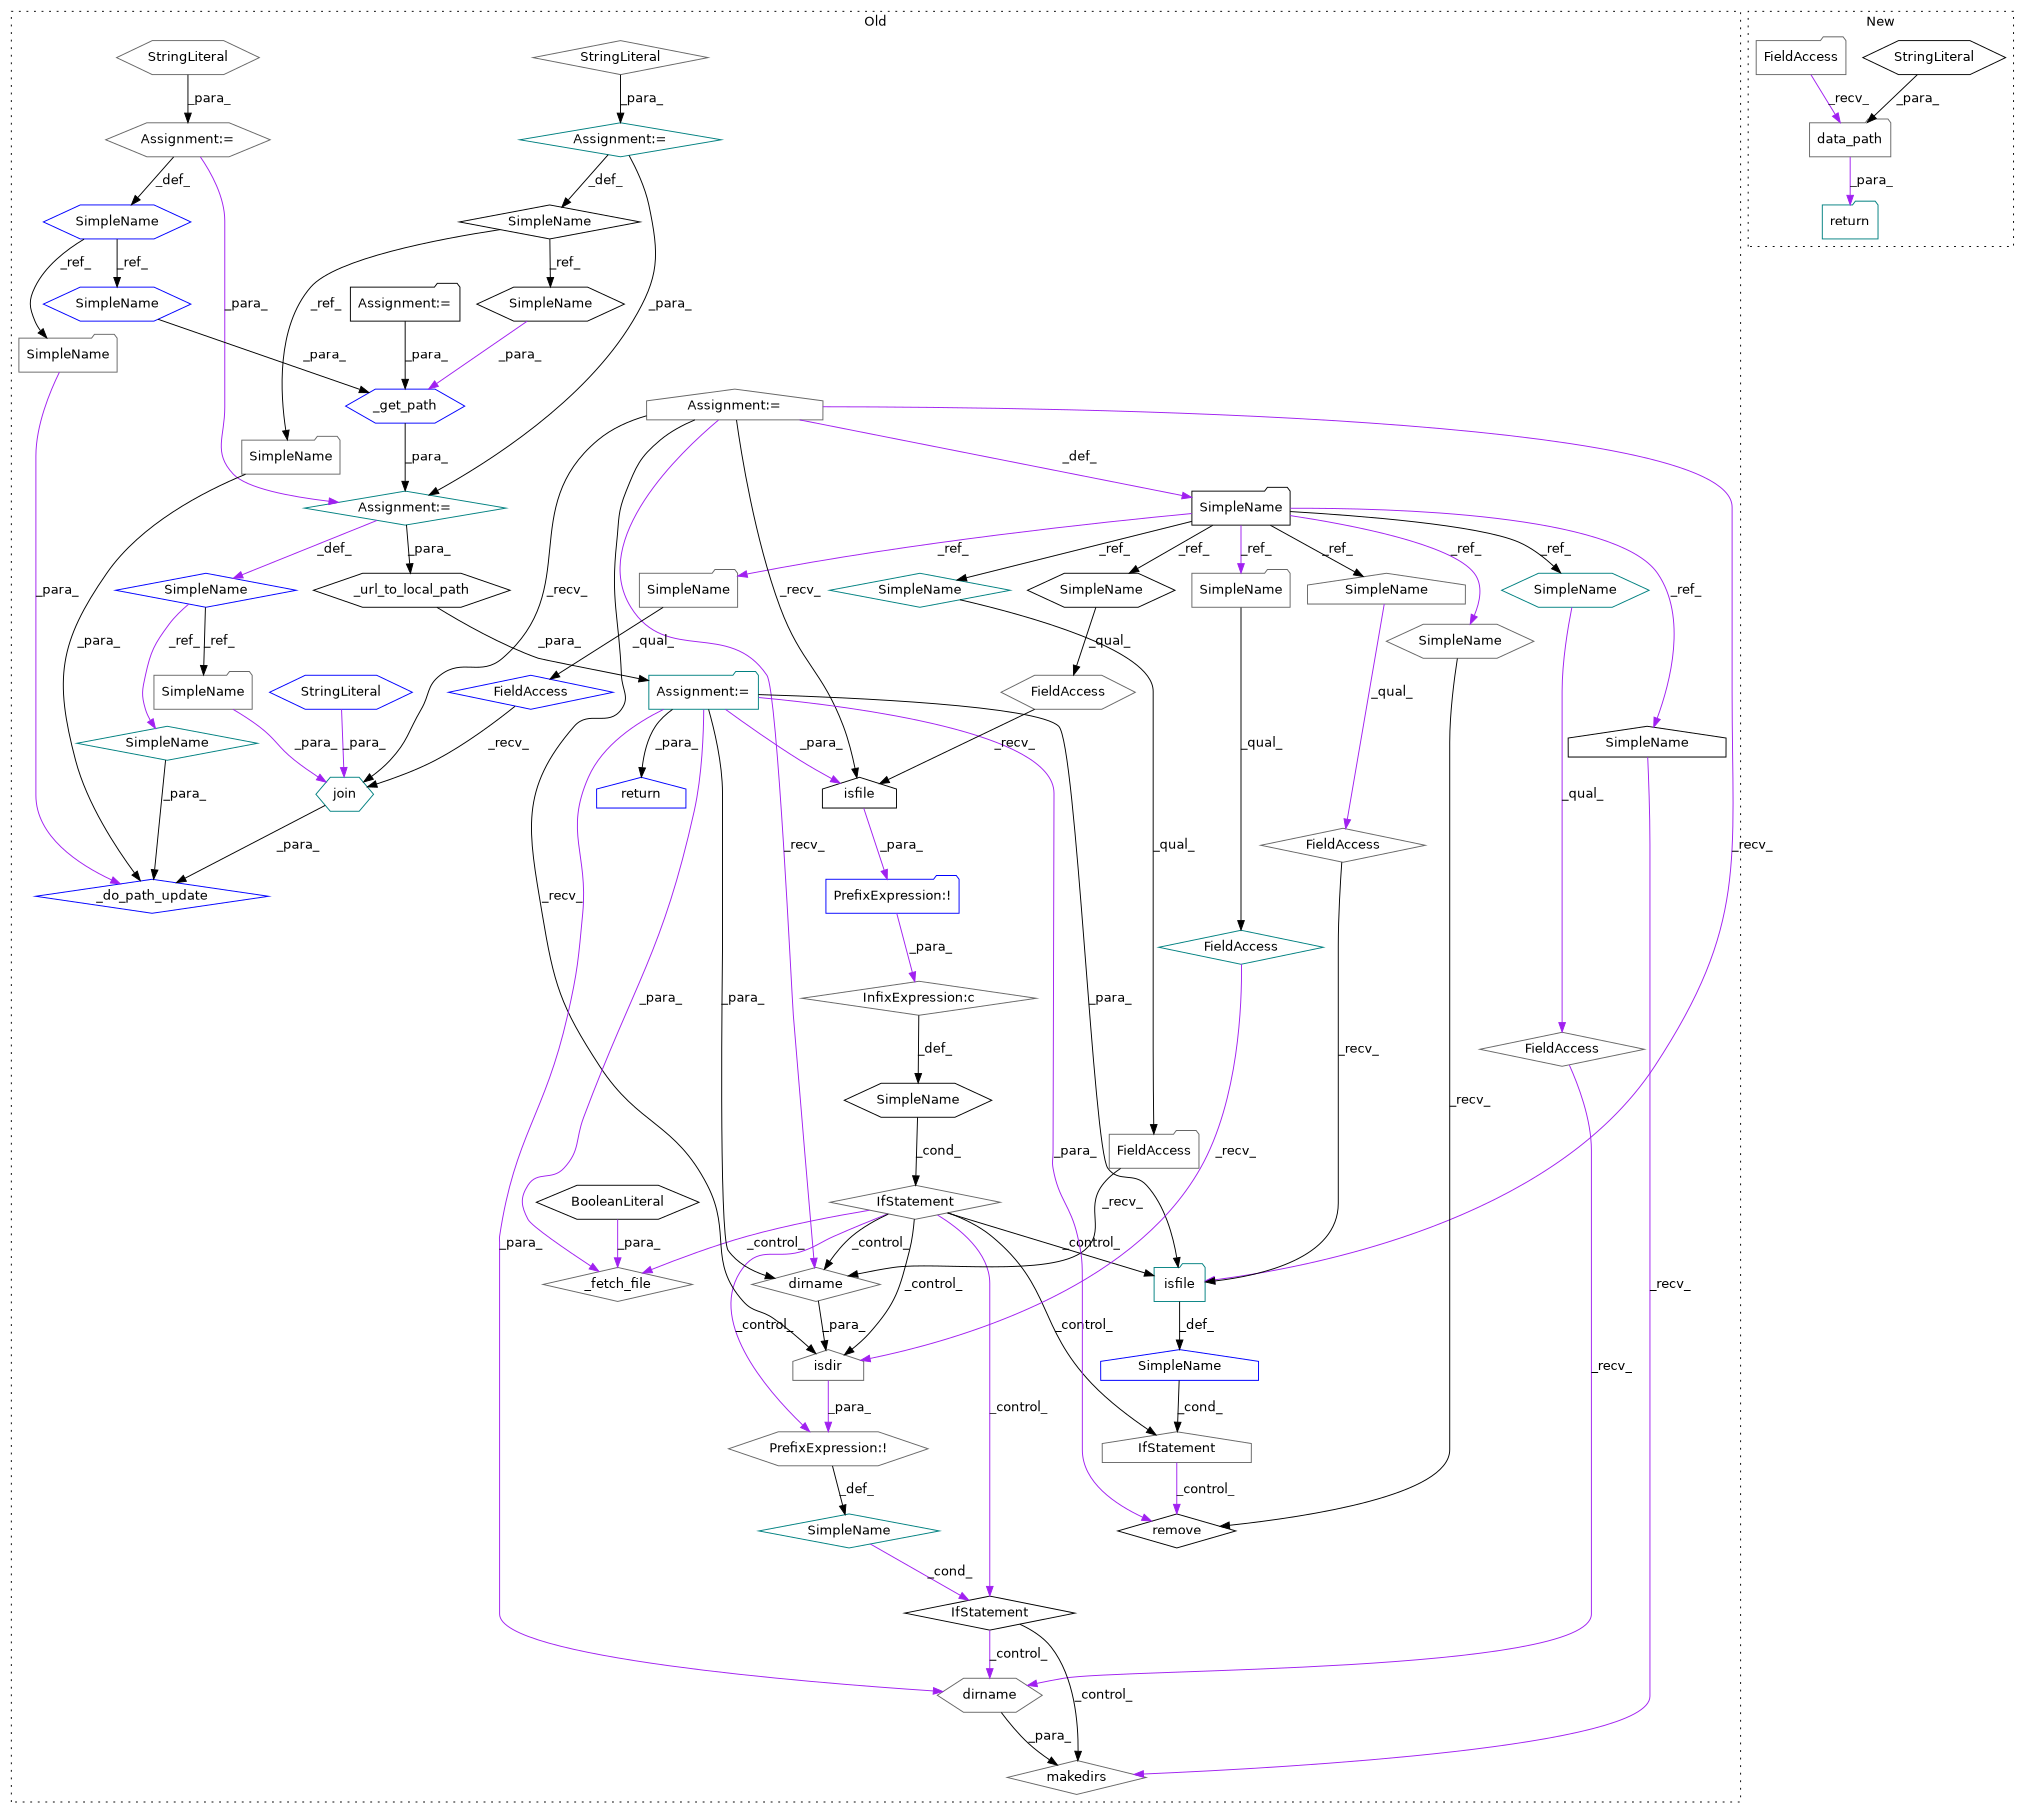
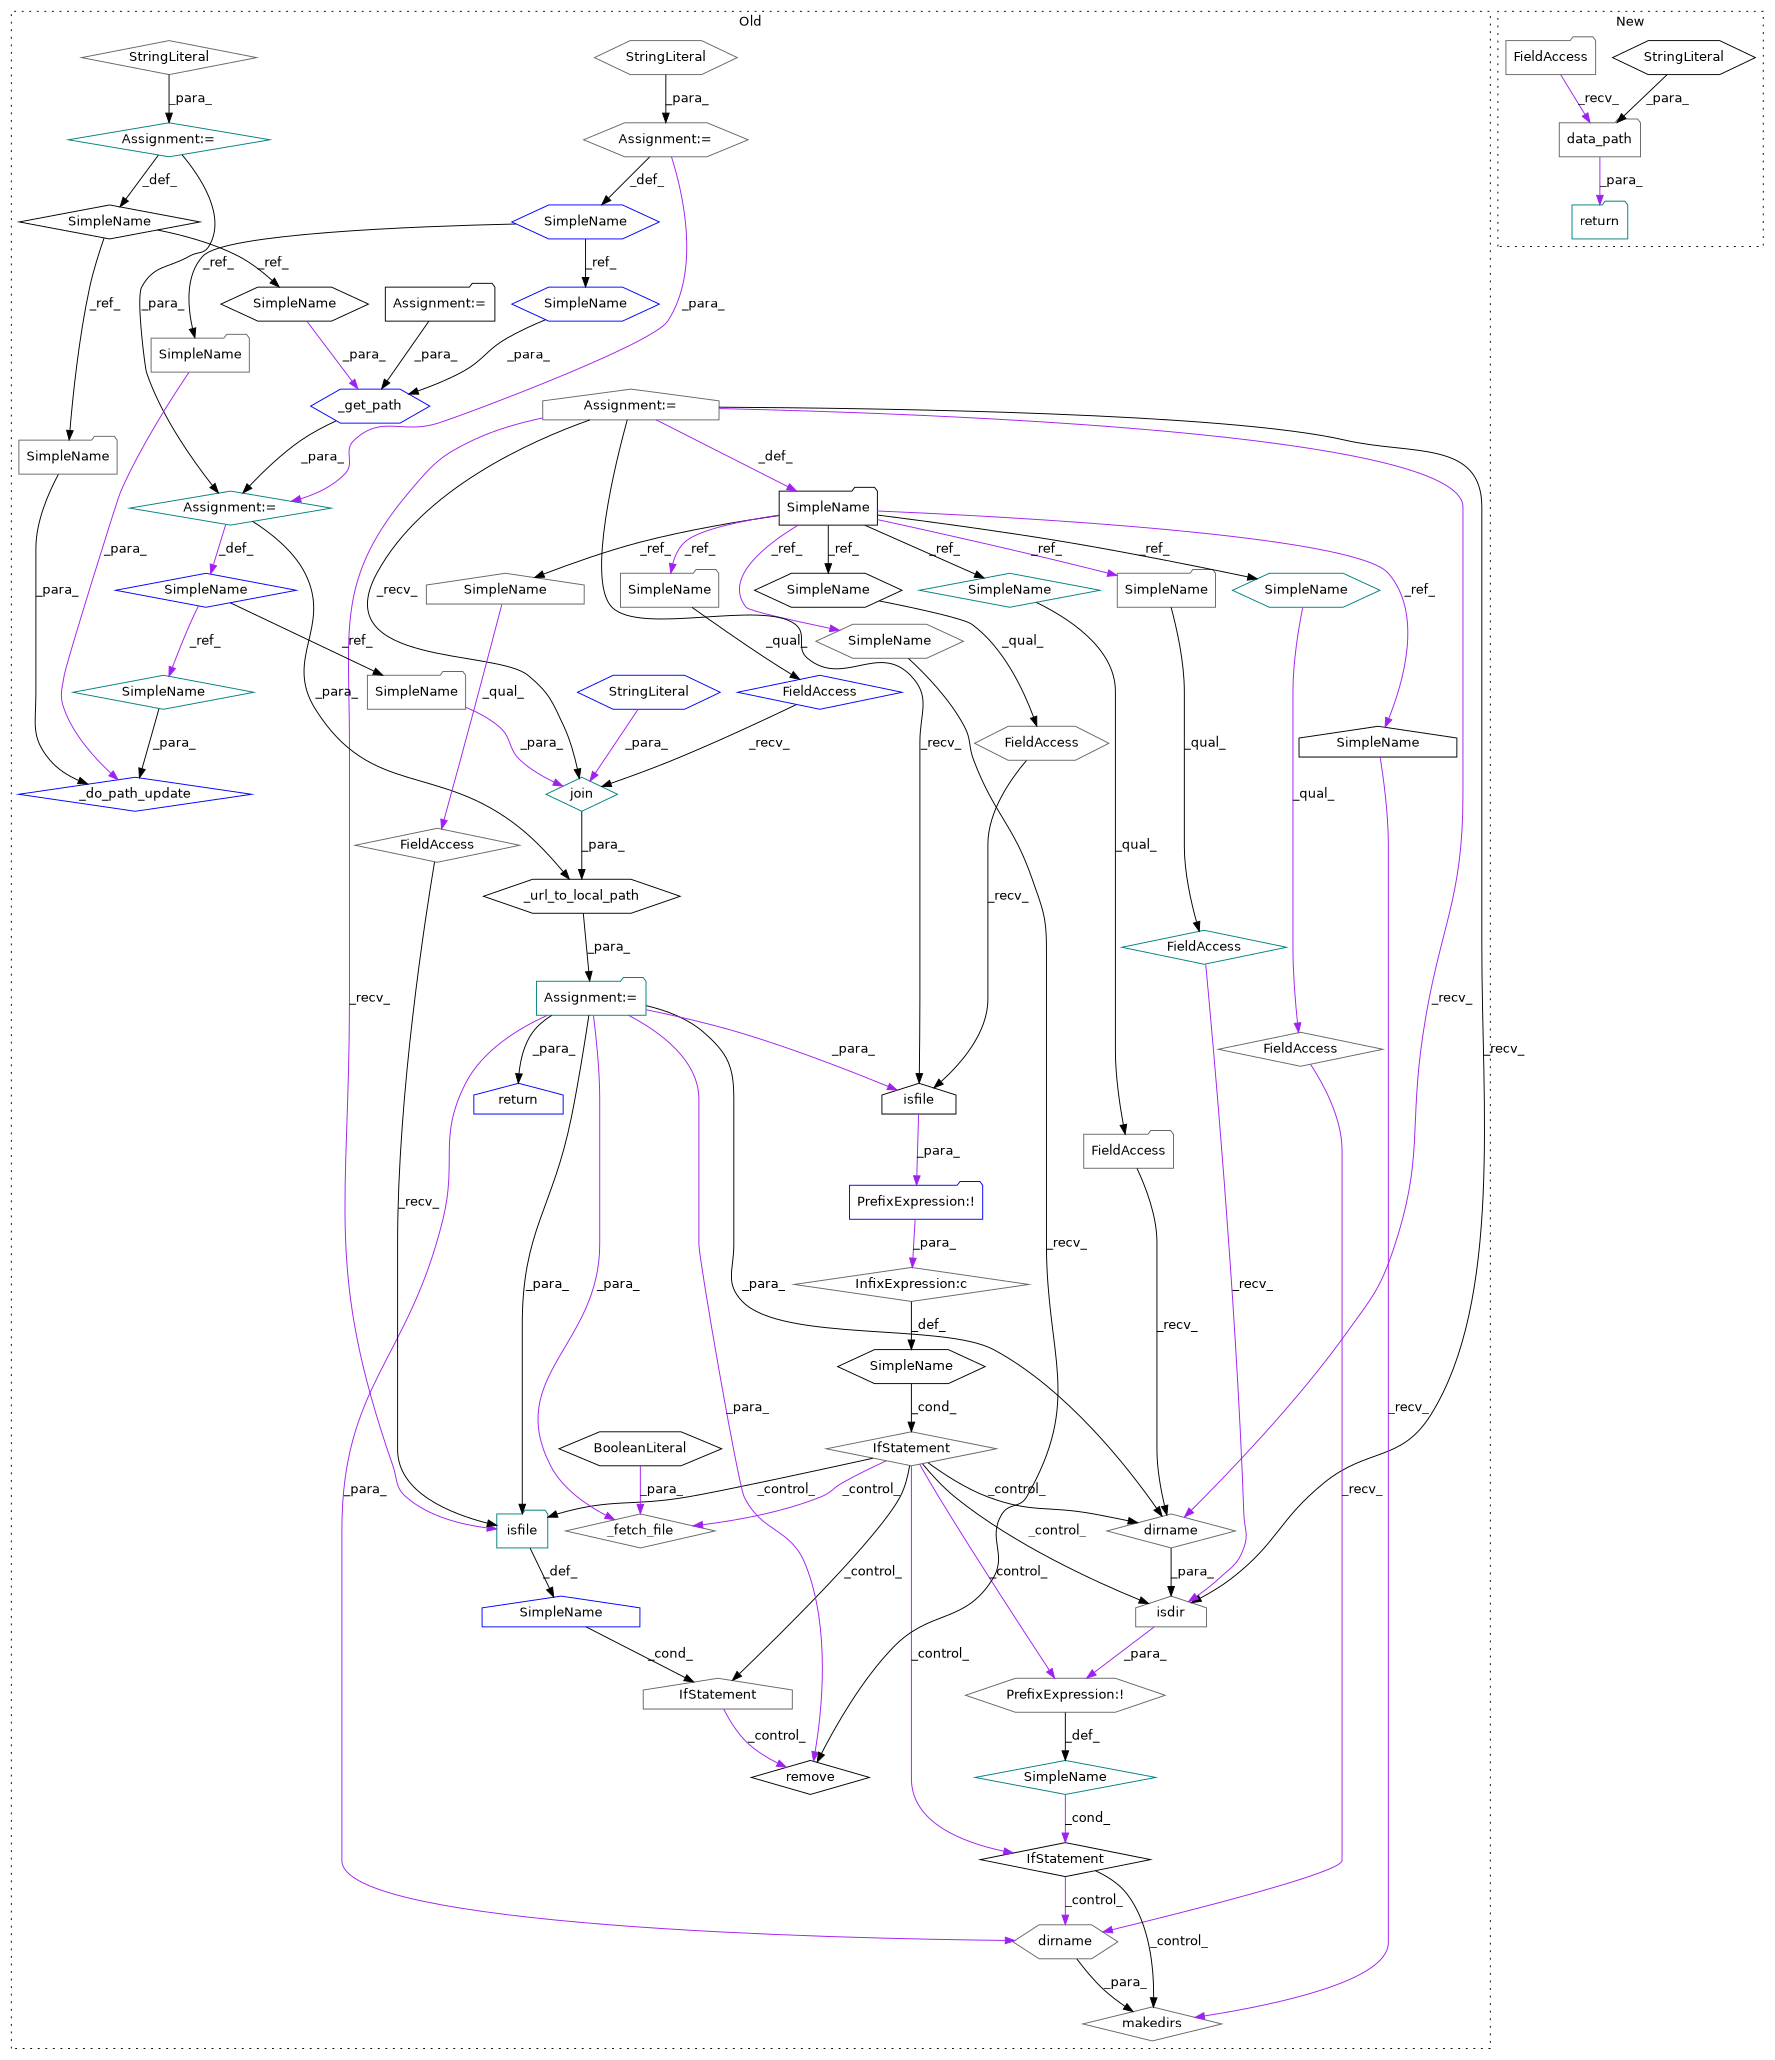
node "join": shape hexagon -> diamond
edge "join" -> "_do_path_update": now "join" -> "_url_to_local_path"
